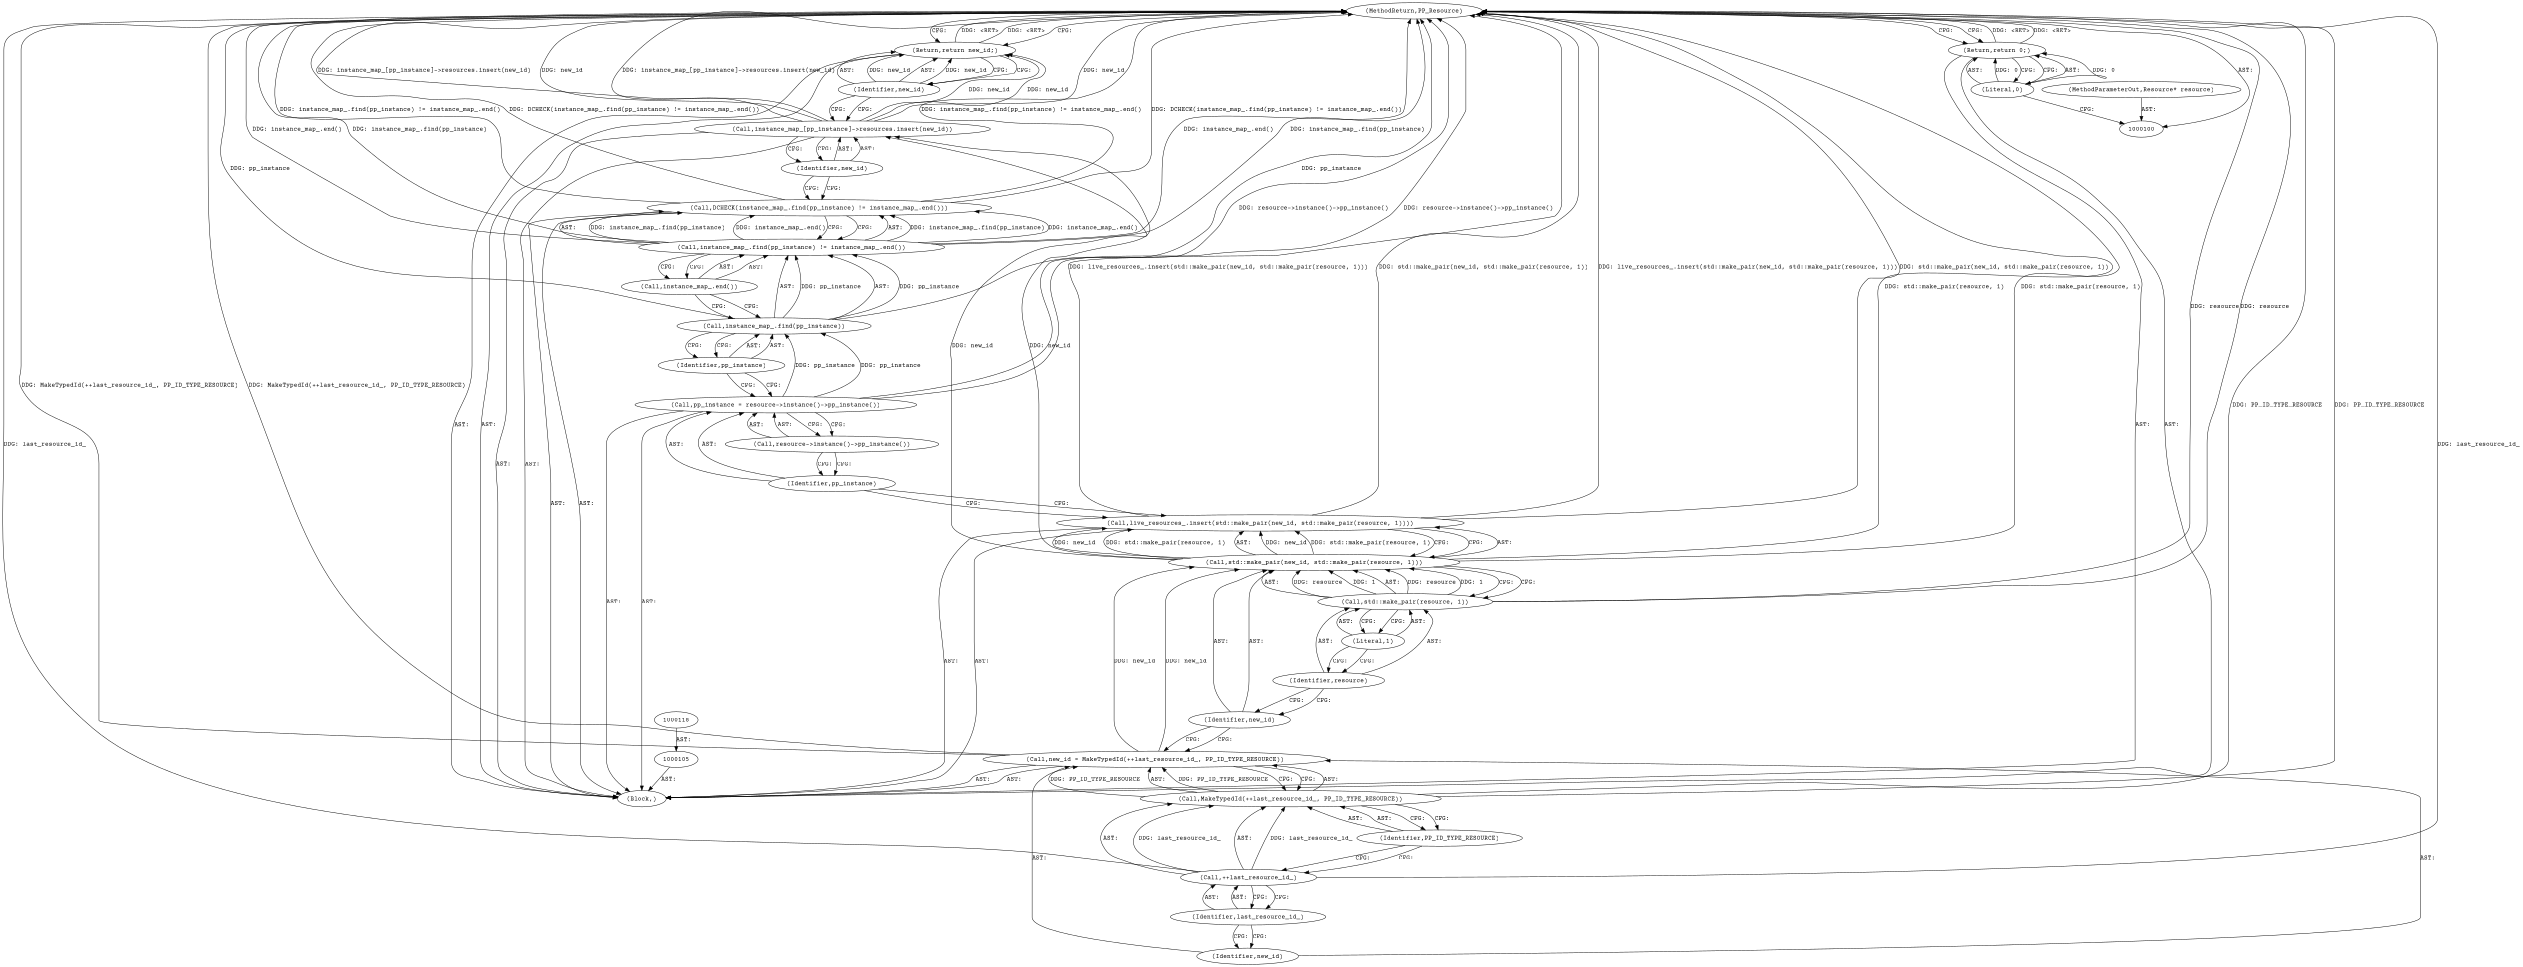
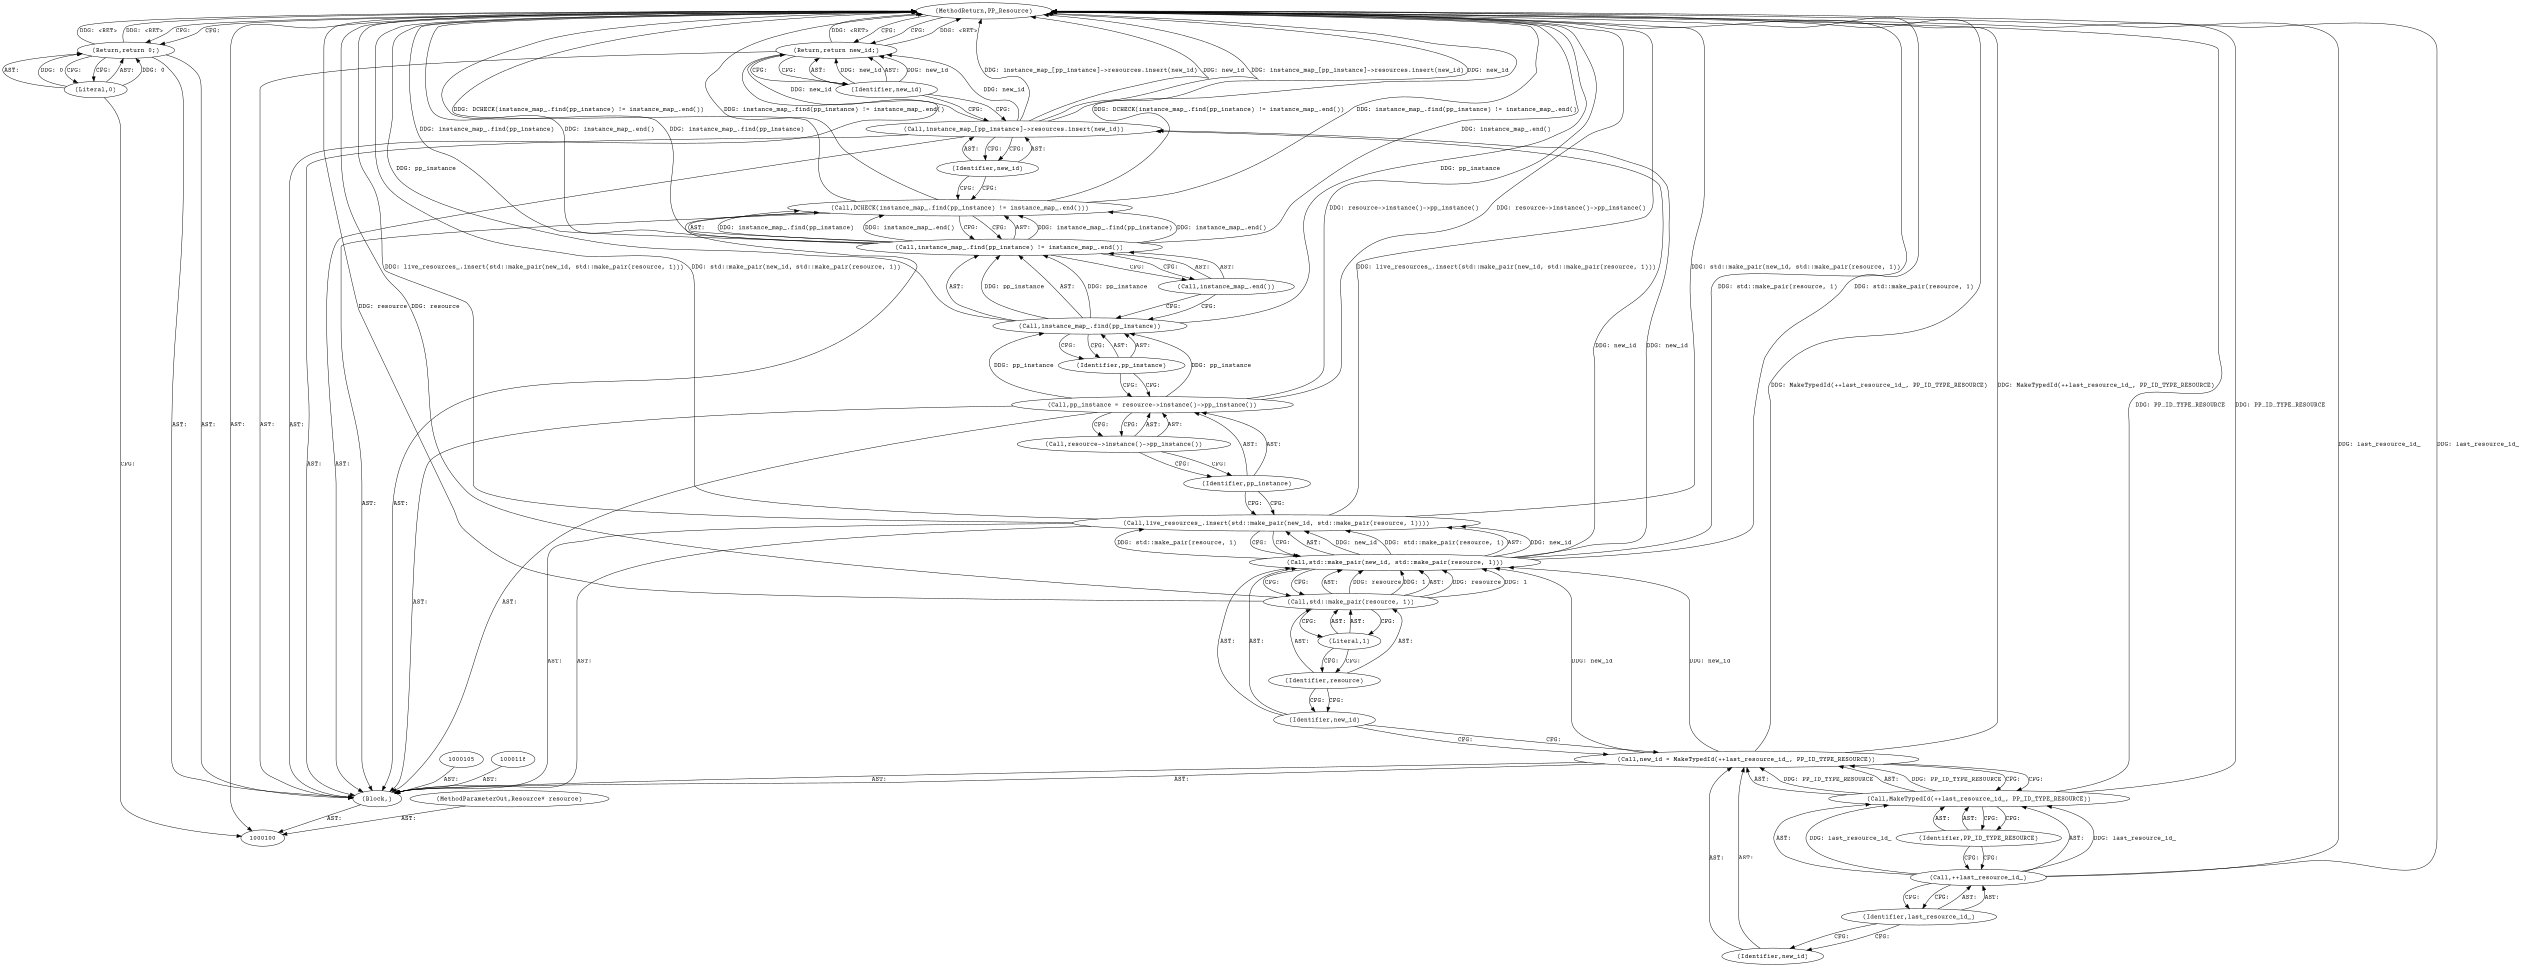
edge "1000118" -> "1000105": now "1000118" -> "(Block,)"
edge "(Block,)" -> "1000100": added, label "AST:"
